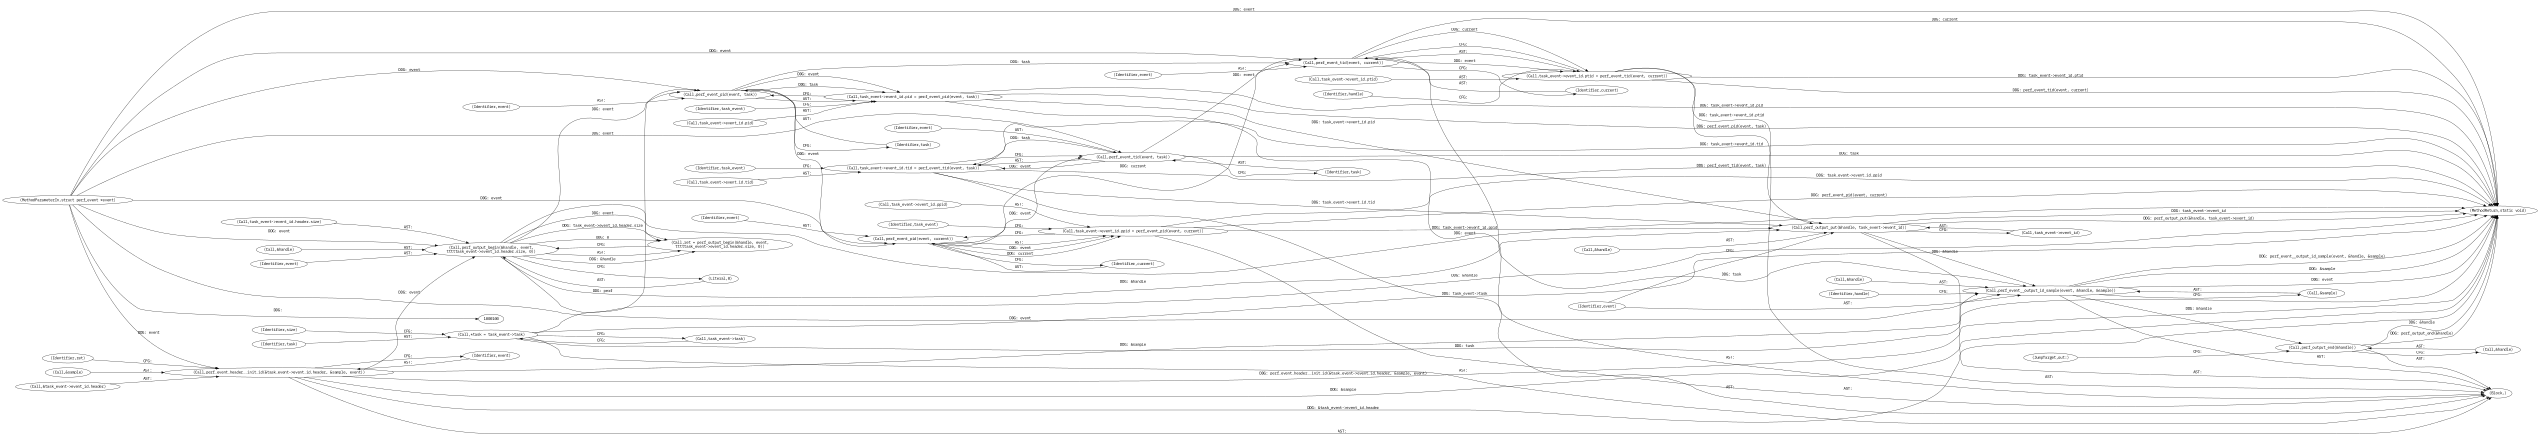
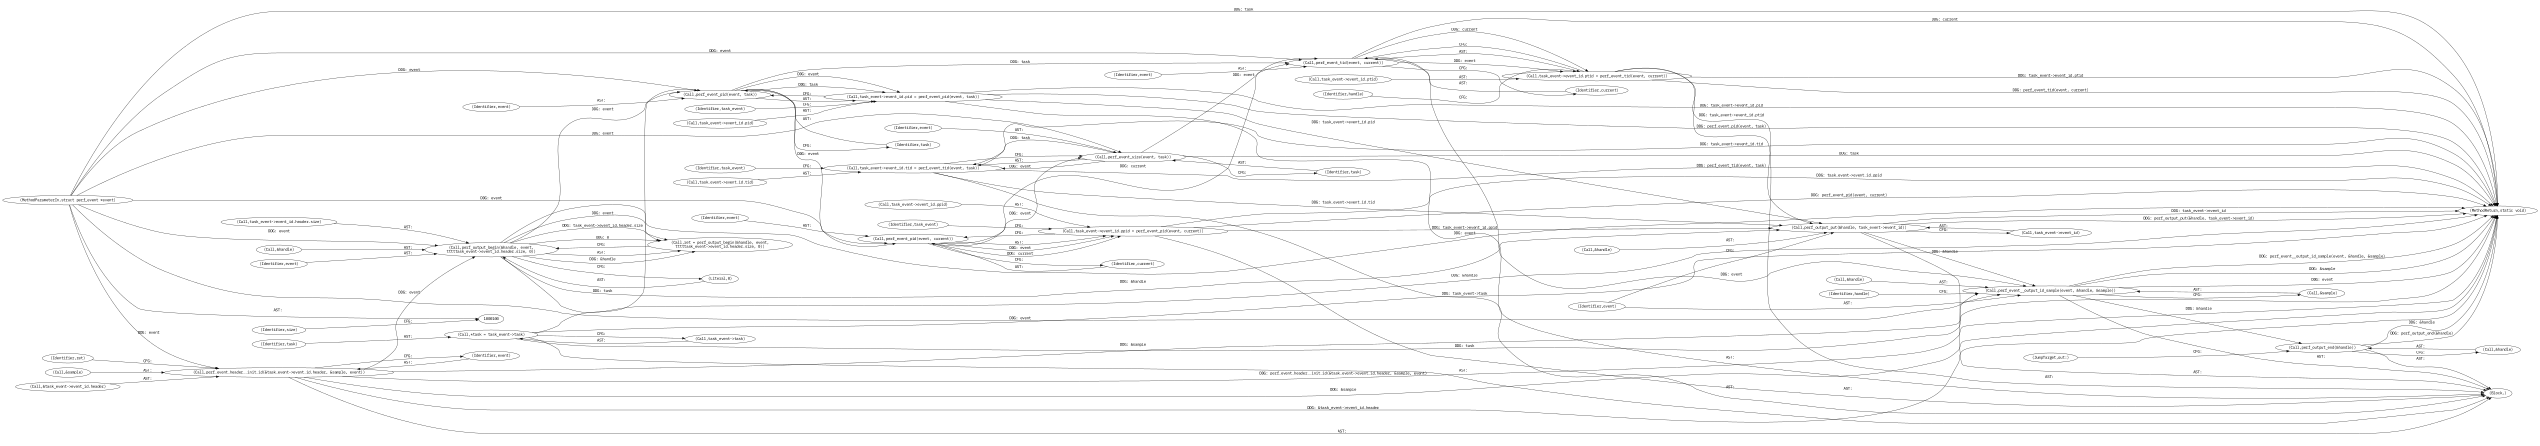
edge "(MethodParameterIn,struct perf_event *event)" -> "(MethodReturn,static void)": label "DDG: event" -> "DDG: task"
node "(Call,perf_event_tid(event, task))": label "(Call,perf_event_tid(event, task))" -> "(Call,perf_event_size(event, task))"
edge "(Call,perf_event_tid(event, current))" -> "(Call,perf_event__output_id_sample(event, &handle, &sample))": label "DDG: task" -> "DDG: event"
edge "(Call,*task = task_event->task)" -> "(Call,perf_event_pid(event, task))": label "DDG: perf" -> "DDG: task"
edge "(MethodParameterIn,struct perf_event *event)" -> "1000100": label "DDG: " -> "AST: "
edge "(Identifier,size)" -> "(Call,*task = task_event->task)": now "(Identifier,size)" -> "1000100"
edge "(Call,task_event->task)" -> "(Call,*task = task_event->task)": label "CFG: " -> "AST: "
